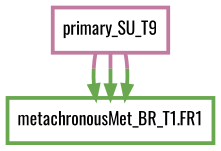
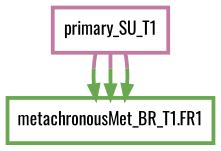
node "primary_SU_T9": label "primary_SU_T9" -> "primary_SU_T1"
